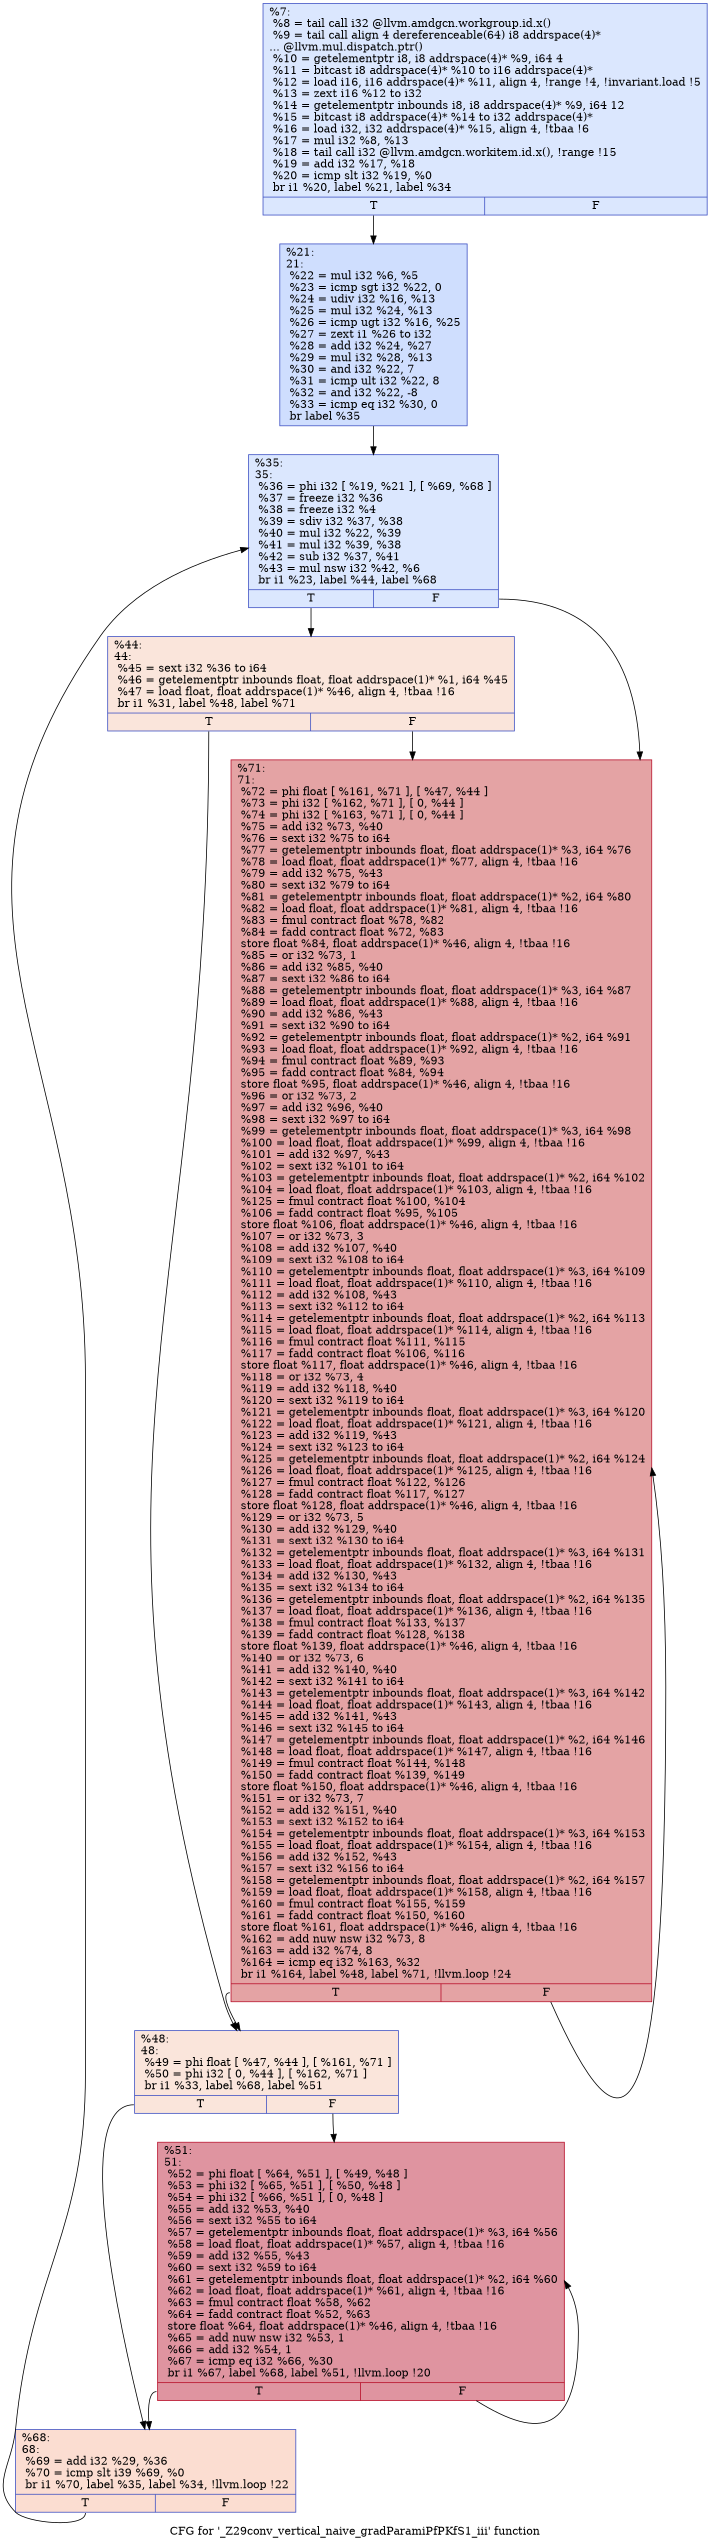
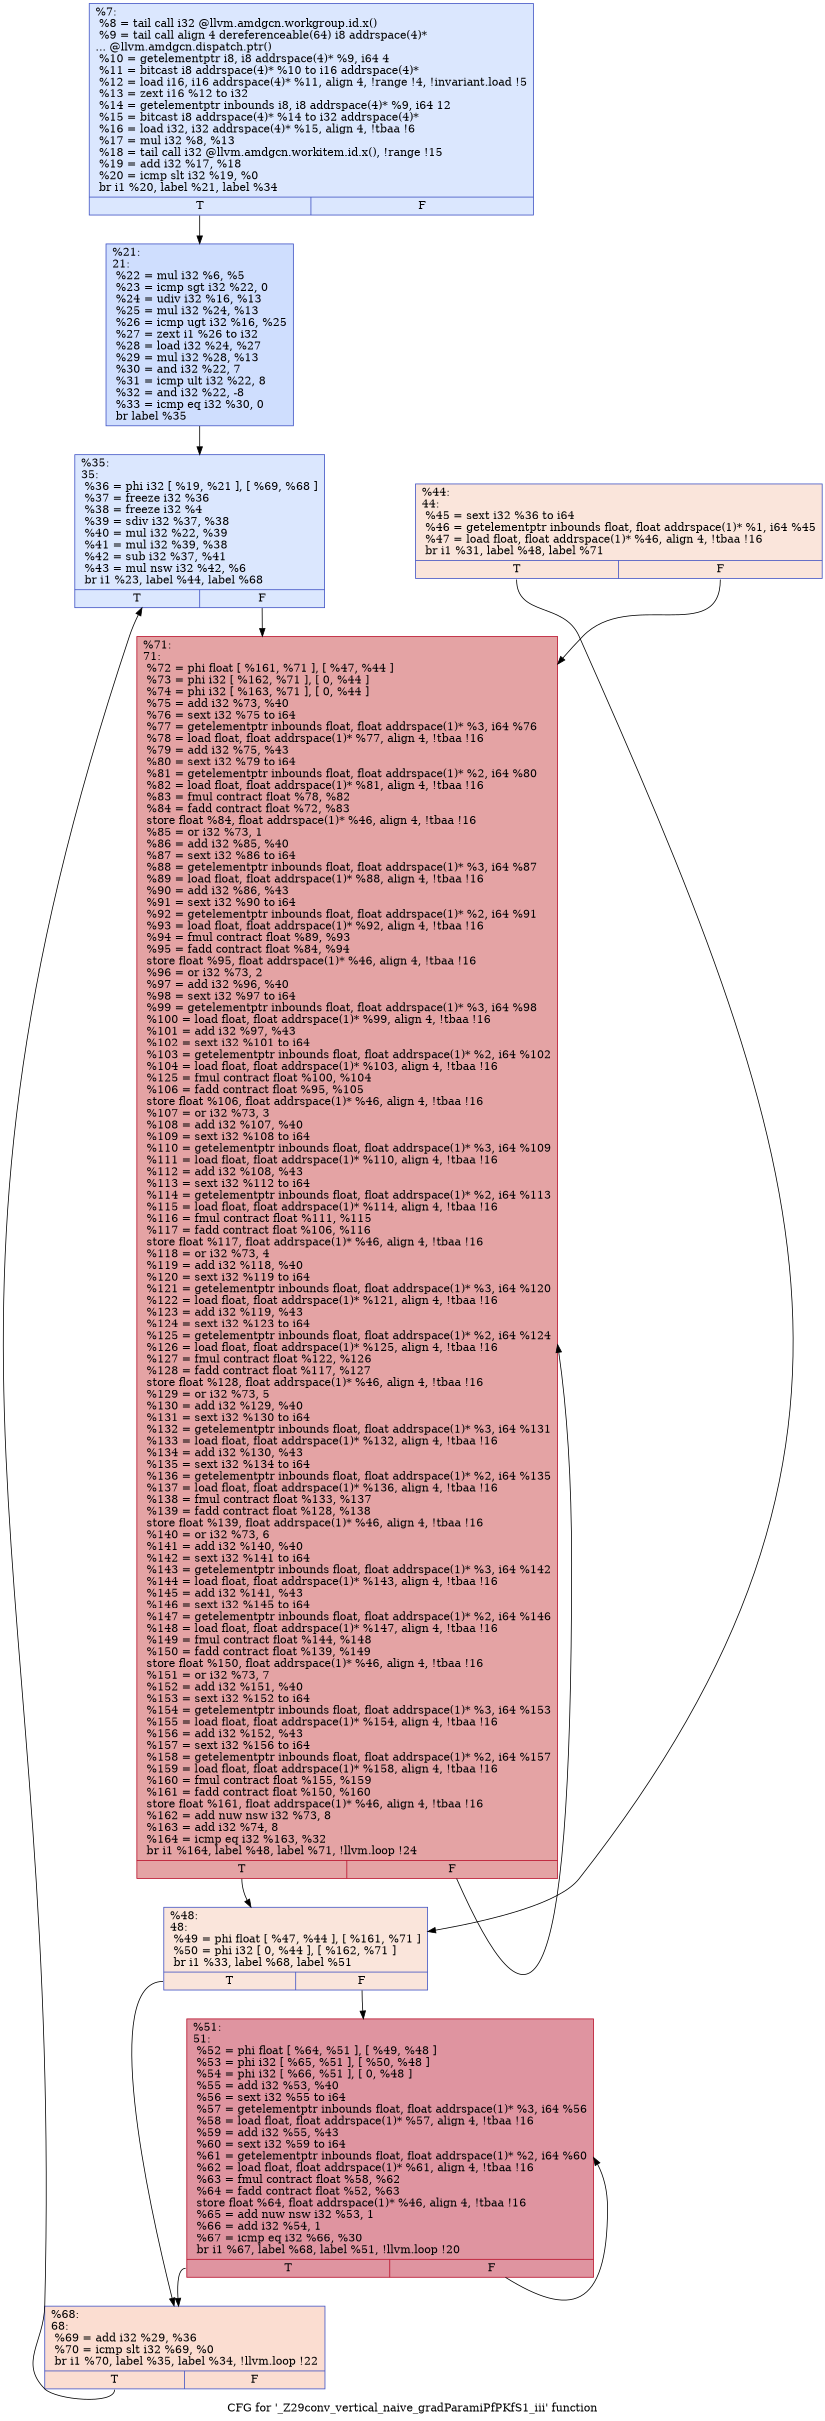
node "%7:": text "... @llvm.mul.dispatch.ptr()" -> "... @llvm.amdgcn.dispatch.ptr()"
node "%21:": text "%28 = add i32 %24, %27" -> "%28 = load i32 %24, %27"
edge "%35:" -> "%44:": removed
node "%68:": text "%70 = icmp slt i39 %69, %0" -> "%70 = icmp slt i32 %69, %0"
